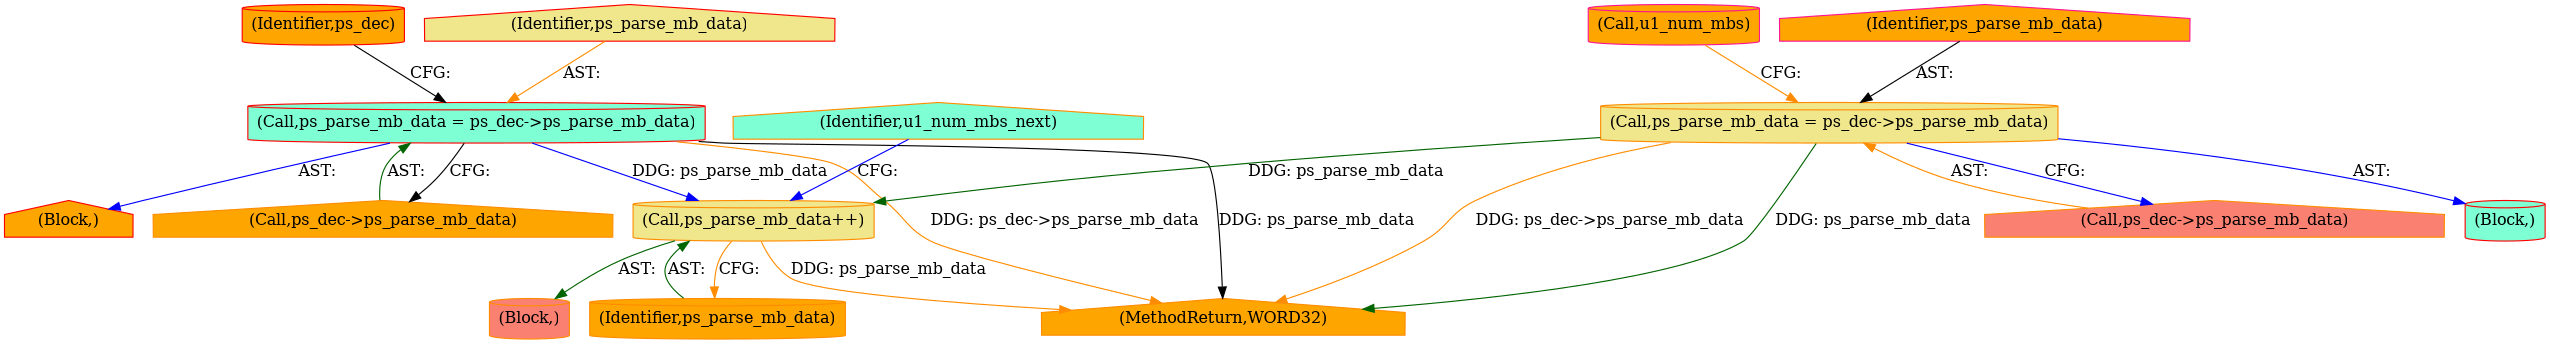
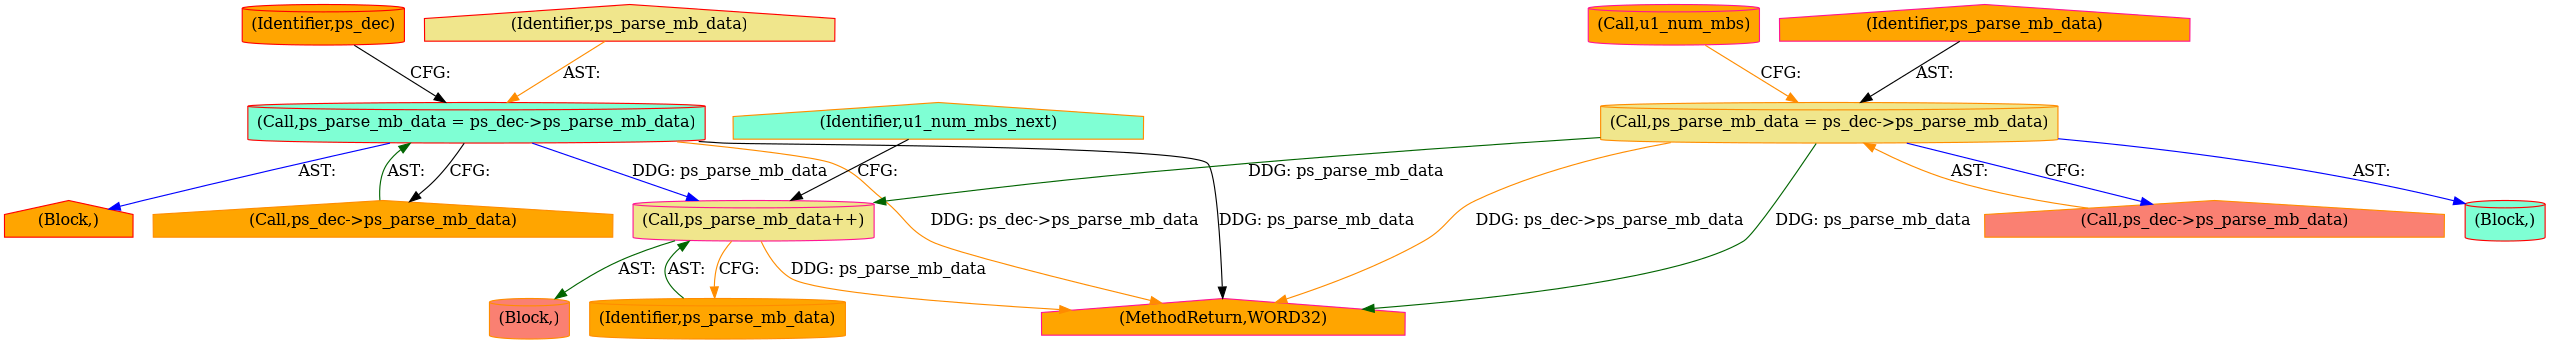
edge "(Identifier,u1_num_mbs_next)" -> "(Call,ps_parse_mb_data++)": color blue -> black
node "(Call,ps_parse_mb_data++)": color darkorange -> deeppink
node "(MethodReturn,WORD32)": color darkorange -> deeppink
